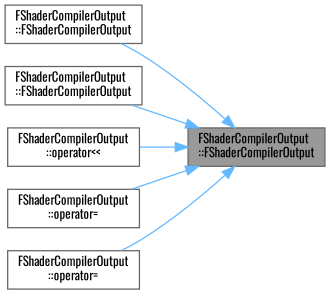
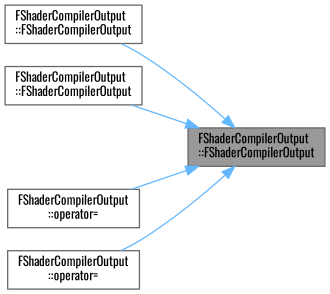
node "FShaderCompilerOutput ::operator<<": removed
